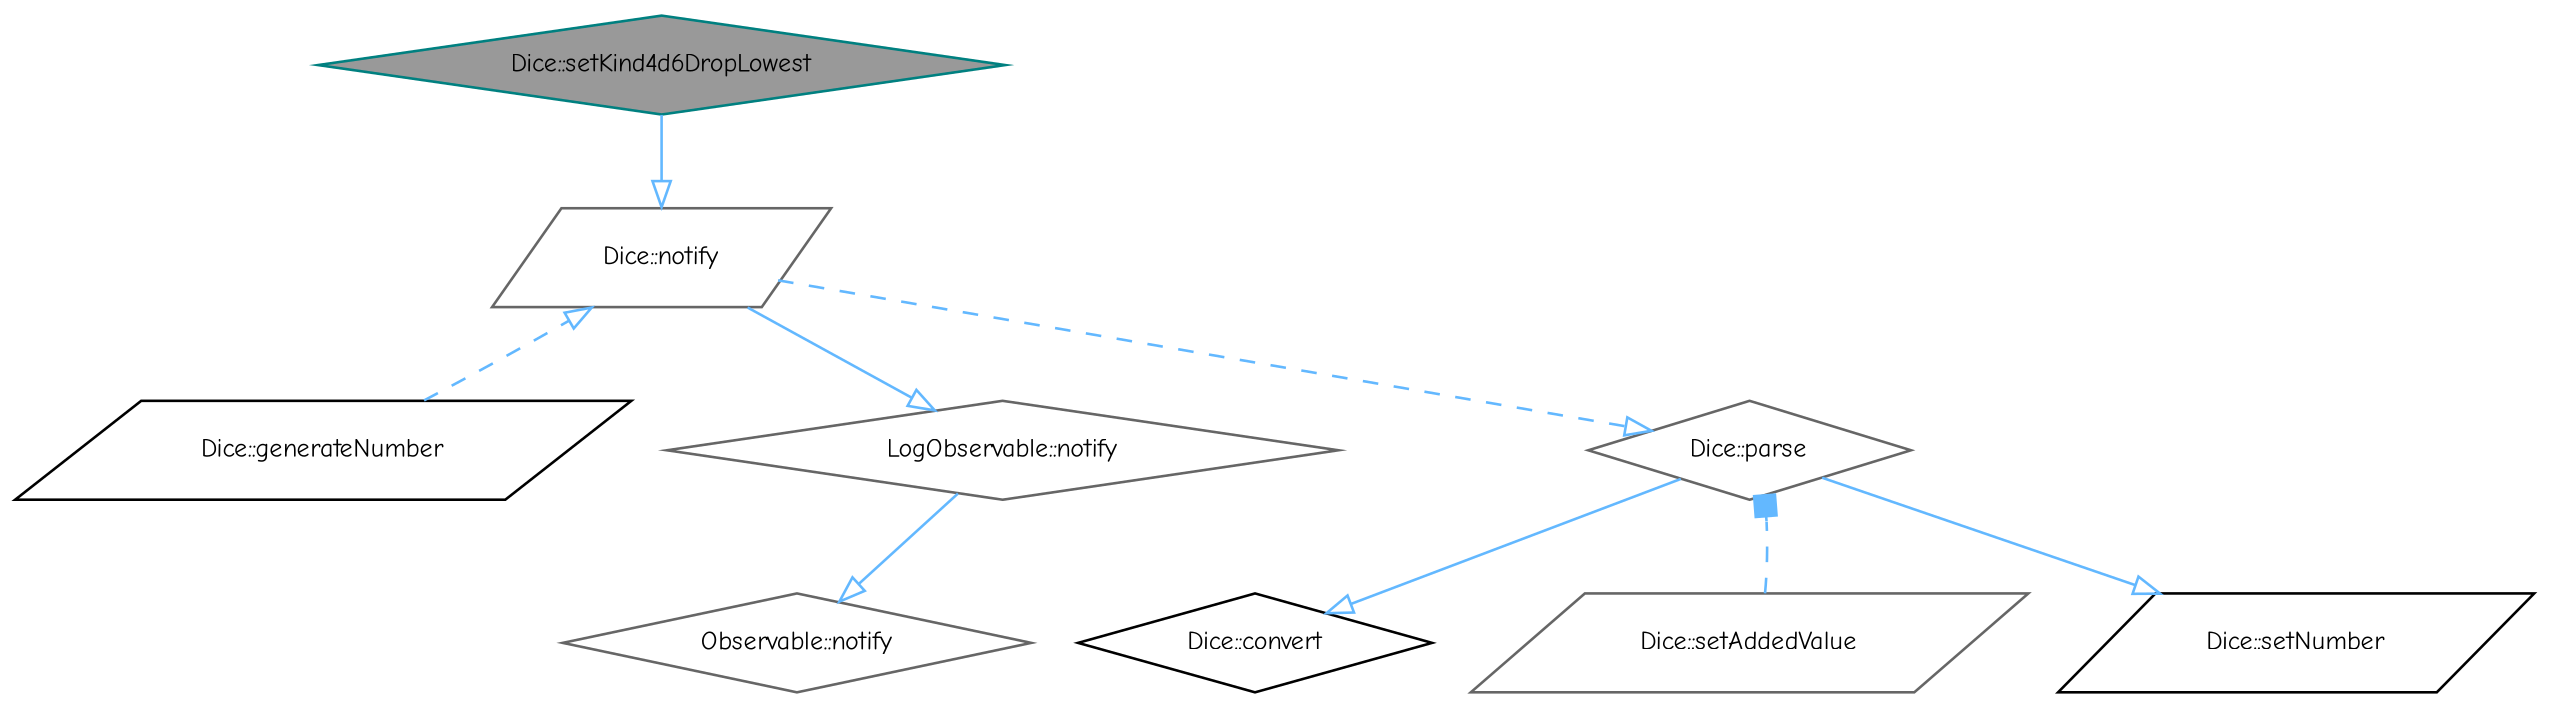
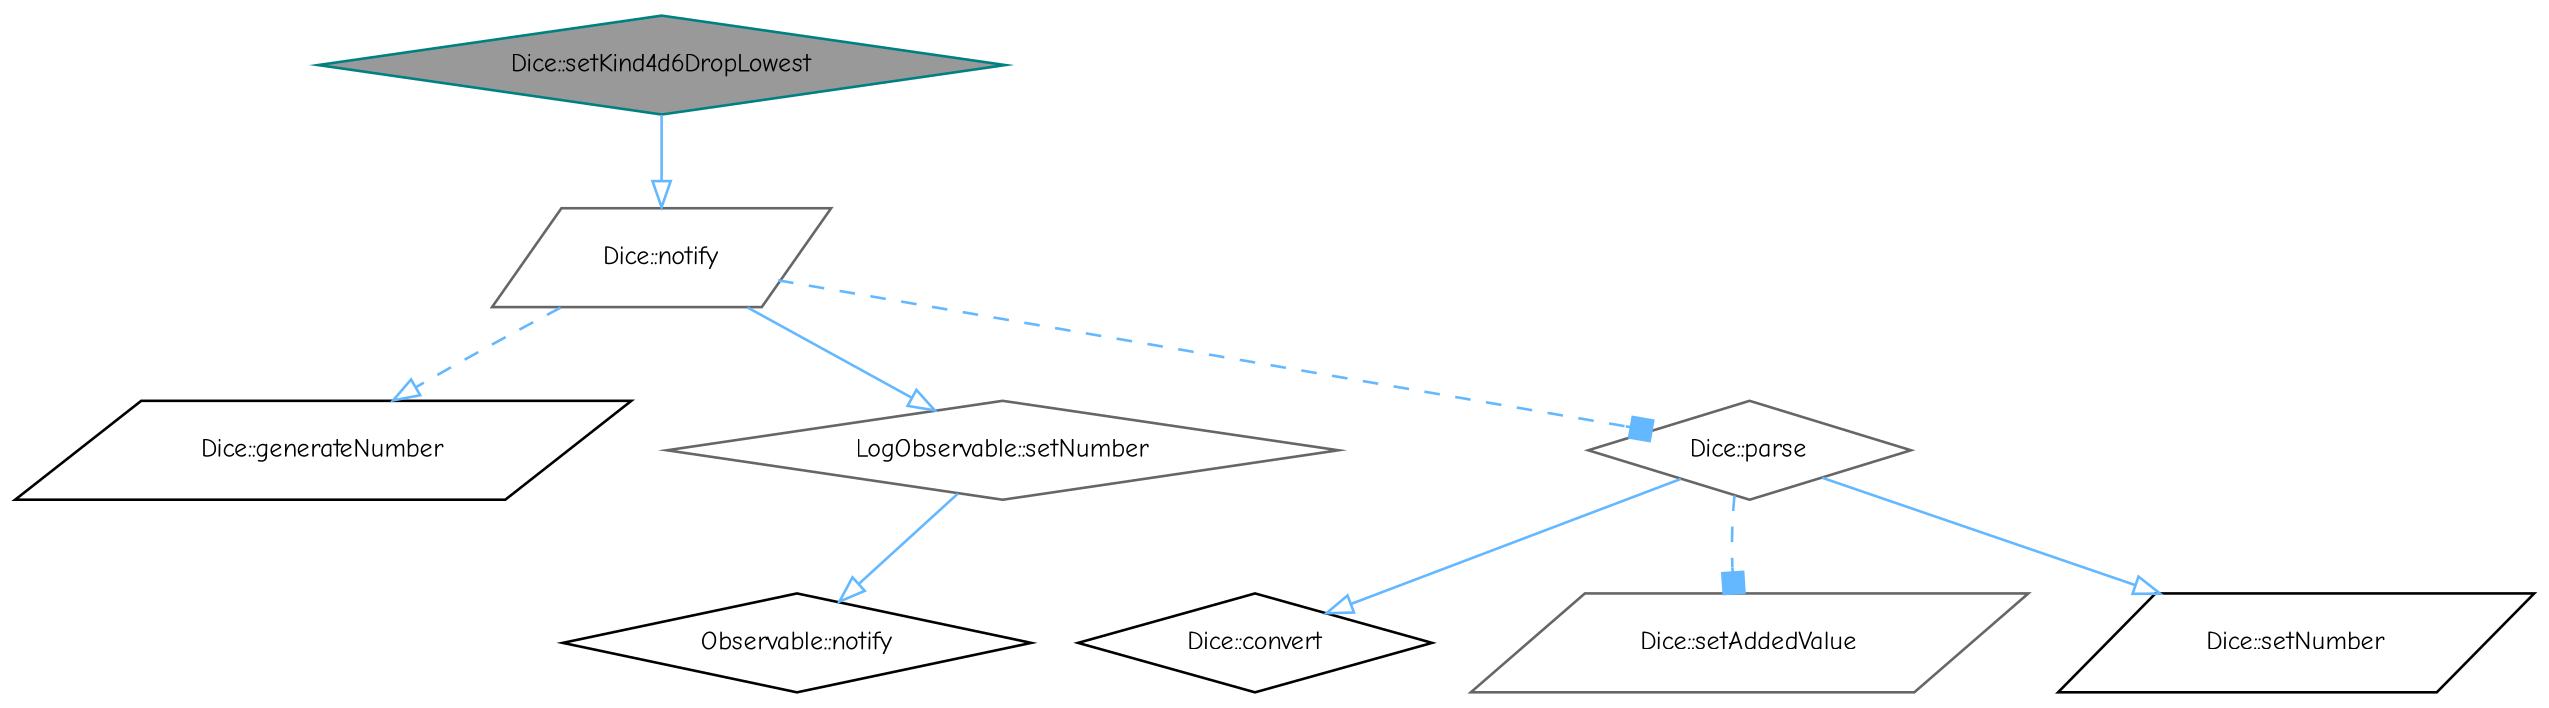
edge "Dice::notify" -> "Dice::parse": arrowhead onormal -> box
edge "Dice::generateNumber" -> "Dice::notify": reversed
node "LogObservable::notify": label "LogObservable::notify" -> "LogObservable::setNumber"
edge "Dice::setAddedValue" -> "Dice::parse": reversed
node "Observable::notify": color gray40 -> black
